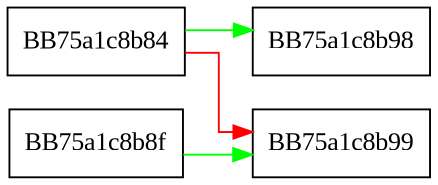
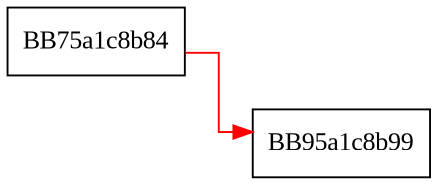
node "BB75a1c8b98": removed
node "BB75a1c8b8f": removed
node "BB75a1c8b99": label "BB75a1c8b99" -> "BB95a1c8b99"
